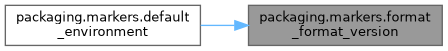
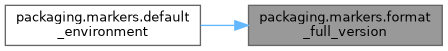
node "packaging.markers.format _format_version": label "packaging.markers.format _format_version" -> "packaging.markers.format _full_version"
